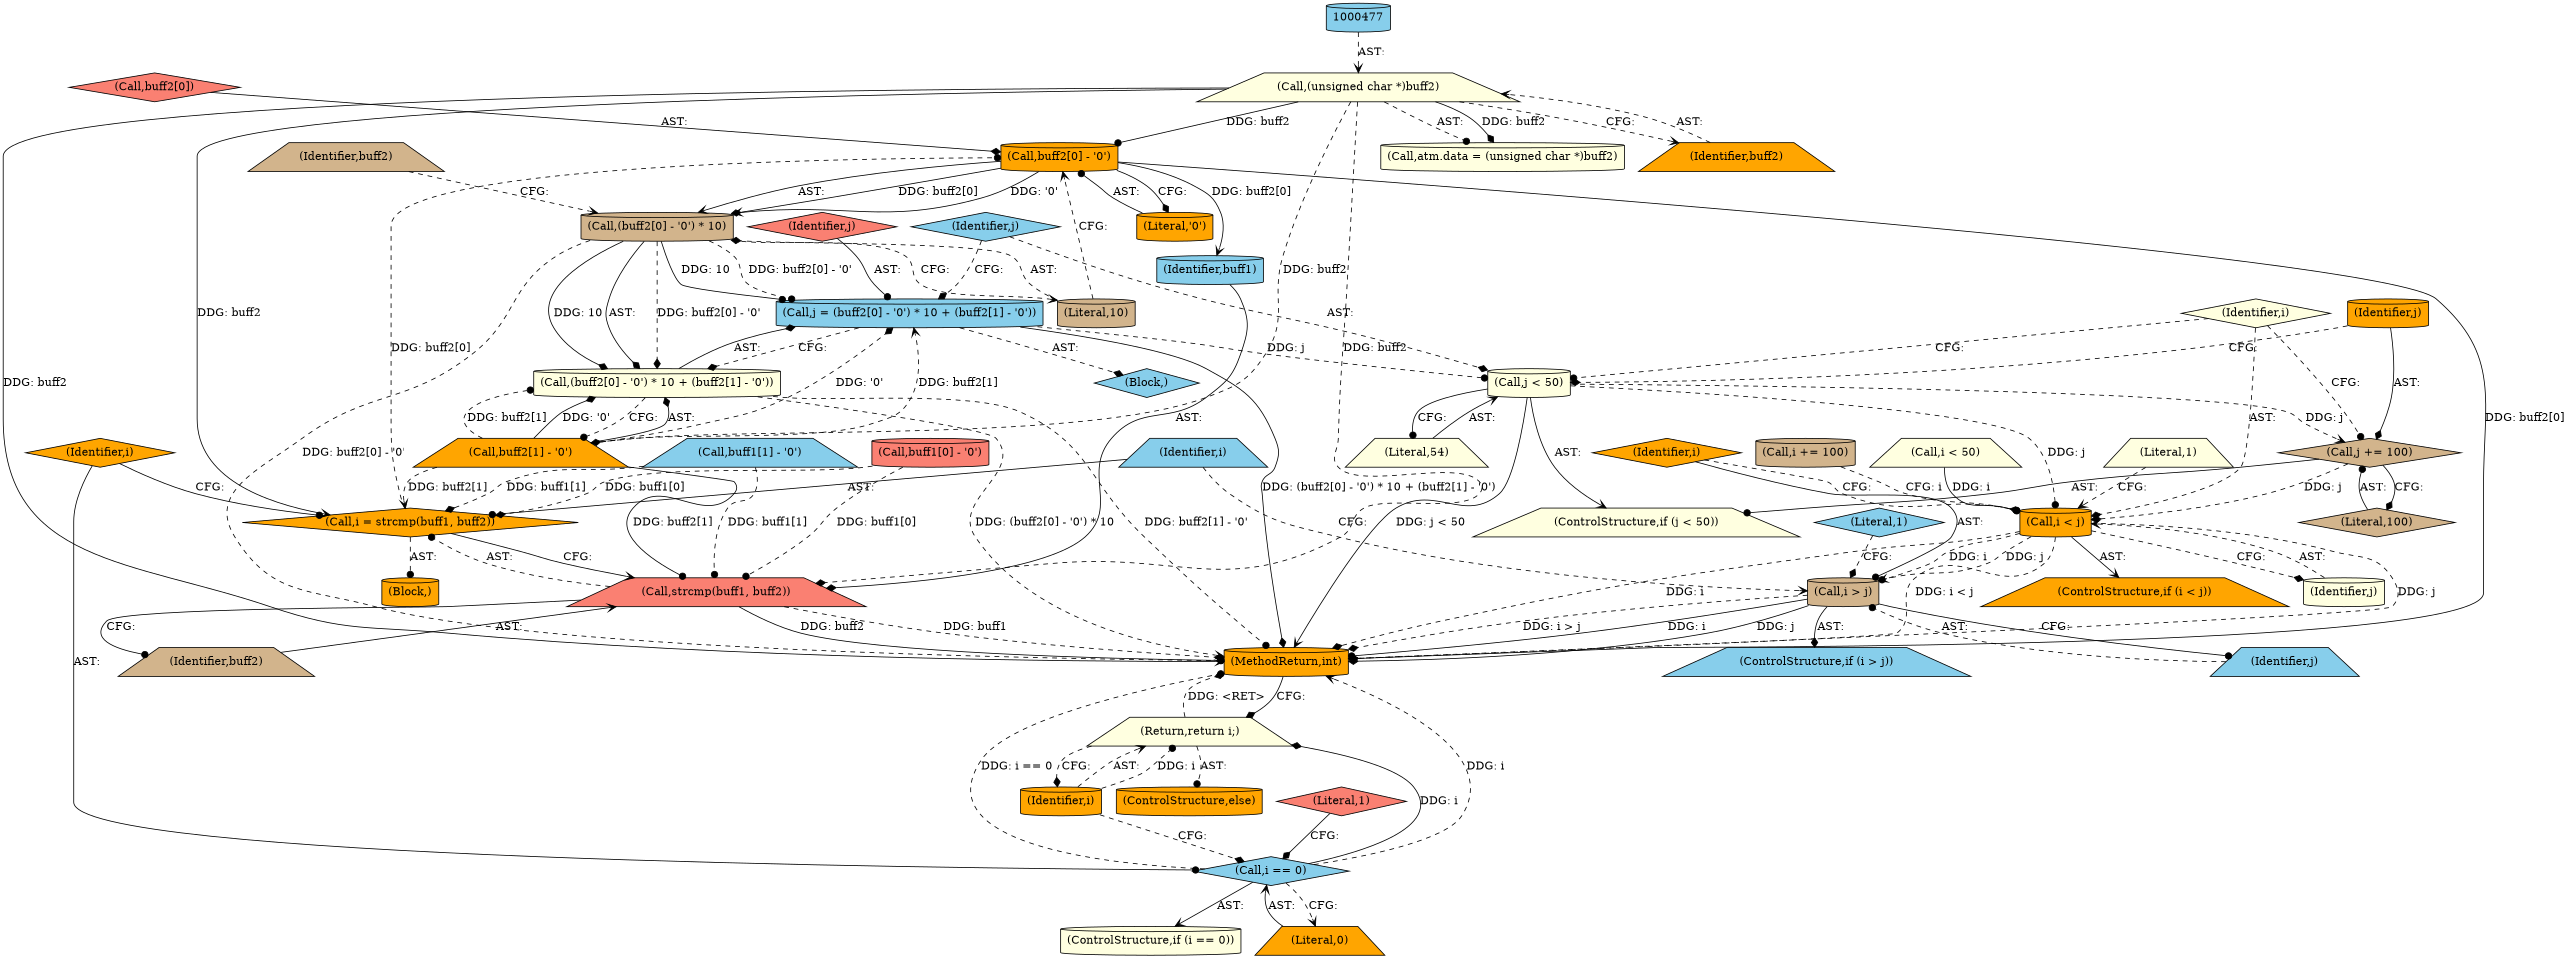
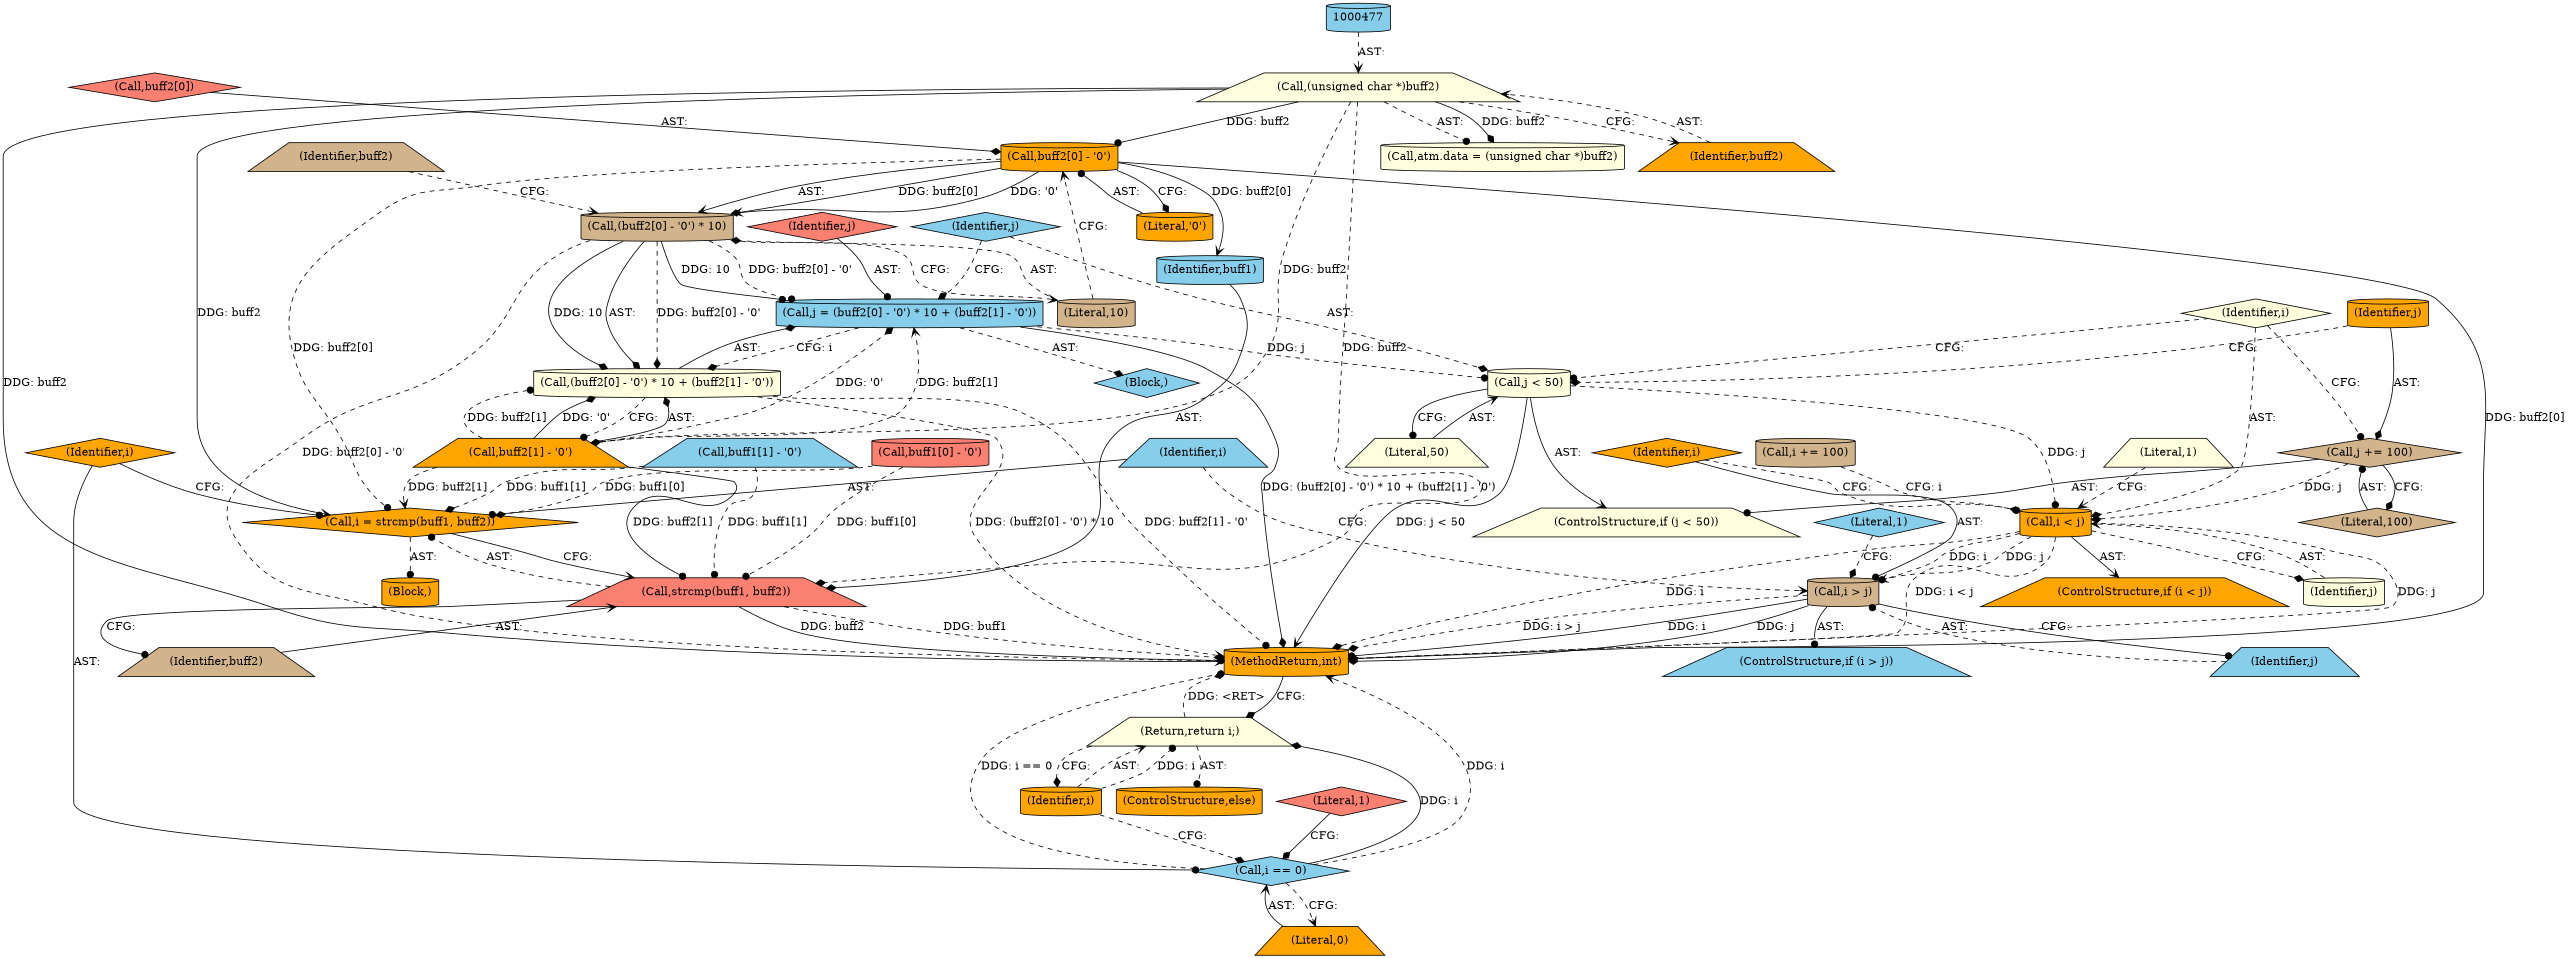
edge "(Call,i = strcmp(buff1, buff2))" -> "(Call,buff2[0] - '0')": reversed
edge "(Call,j = (buff2[0] - '0') * 10 + (buff2[1] - '0'))" -> "(Call,(buff2[0] - '0') * 10 + (buff2[1] - '0'))": label "CFG: " -> "CFG: i"
edge "(Call,j < 50)" -> "(Call,j += 100)": removed, label "DDG: j"
node "(Literal,54)": label "(Literal,54)" -> "(Literal,50)"
node "(Call,i < 50)": removed
edge "(Call,i > j)" -> "(ControlStructure,if (i > j))": arrowhead diamond -> dot
node "(ControlStructure,if (i == 0))": removed
